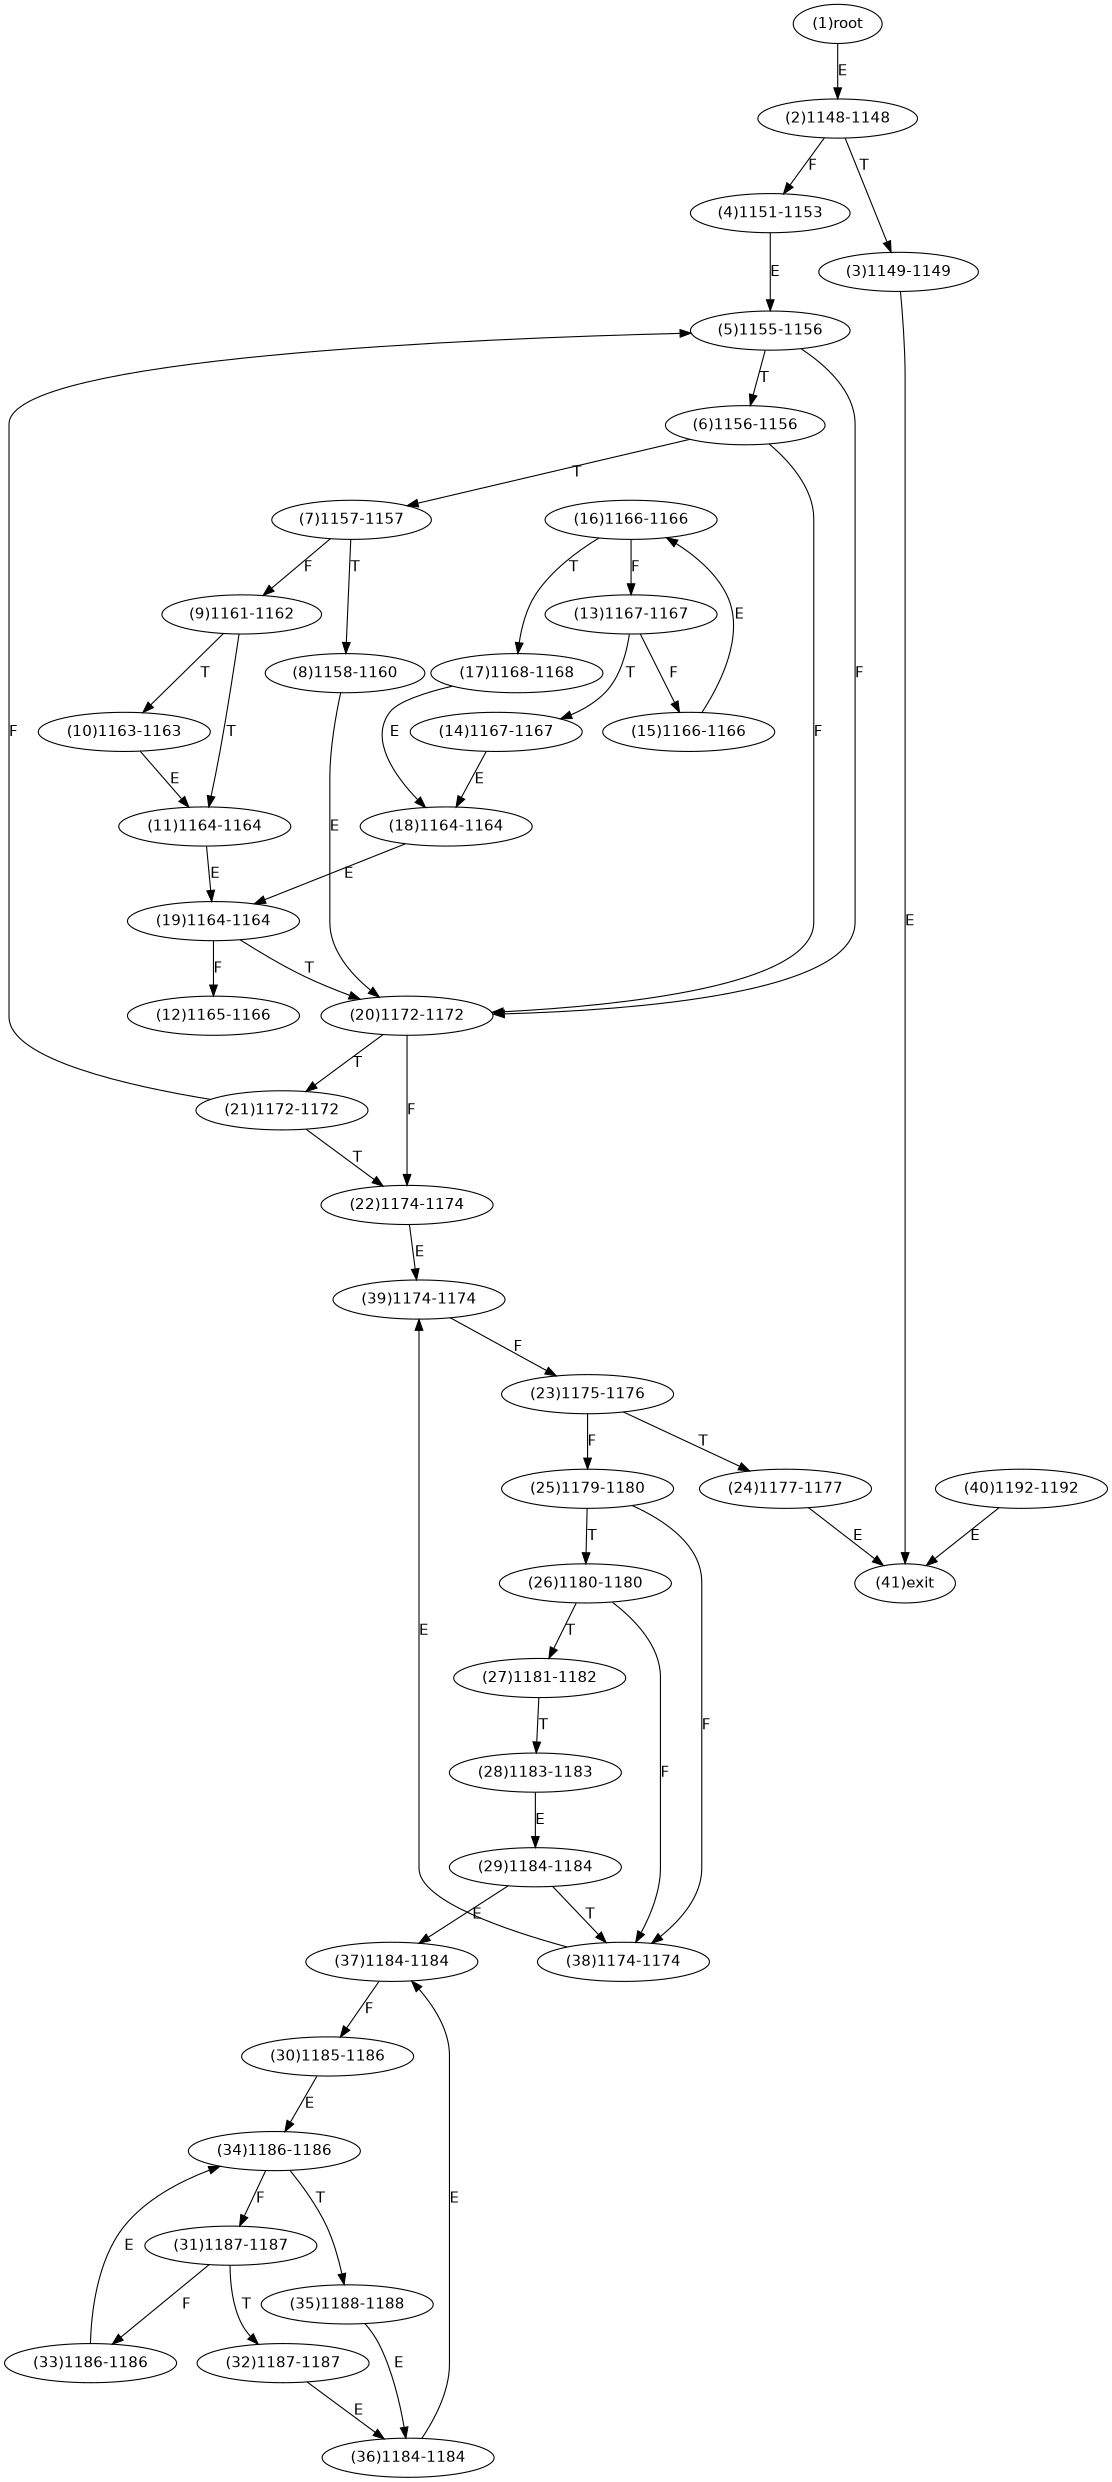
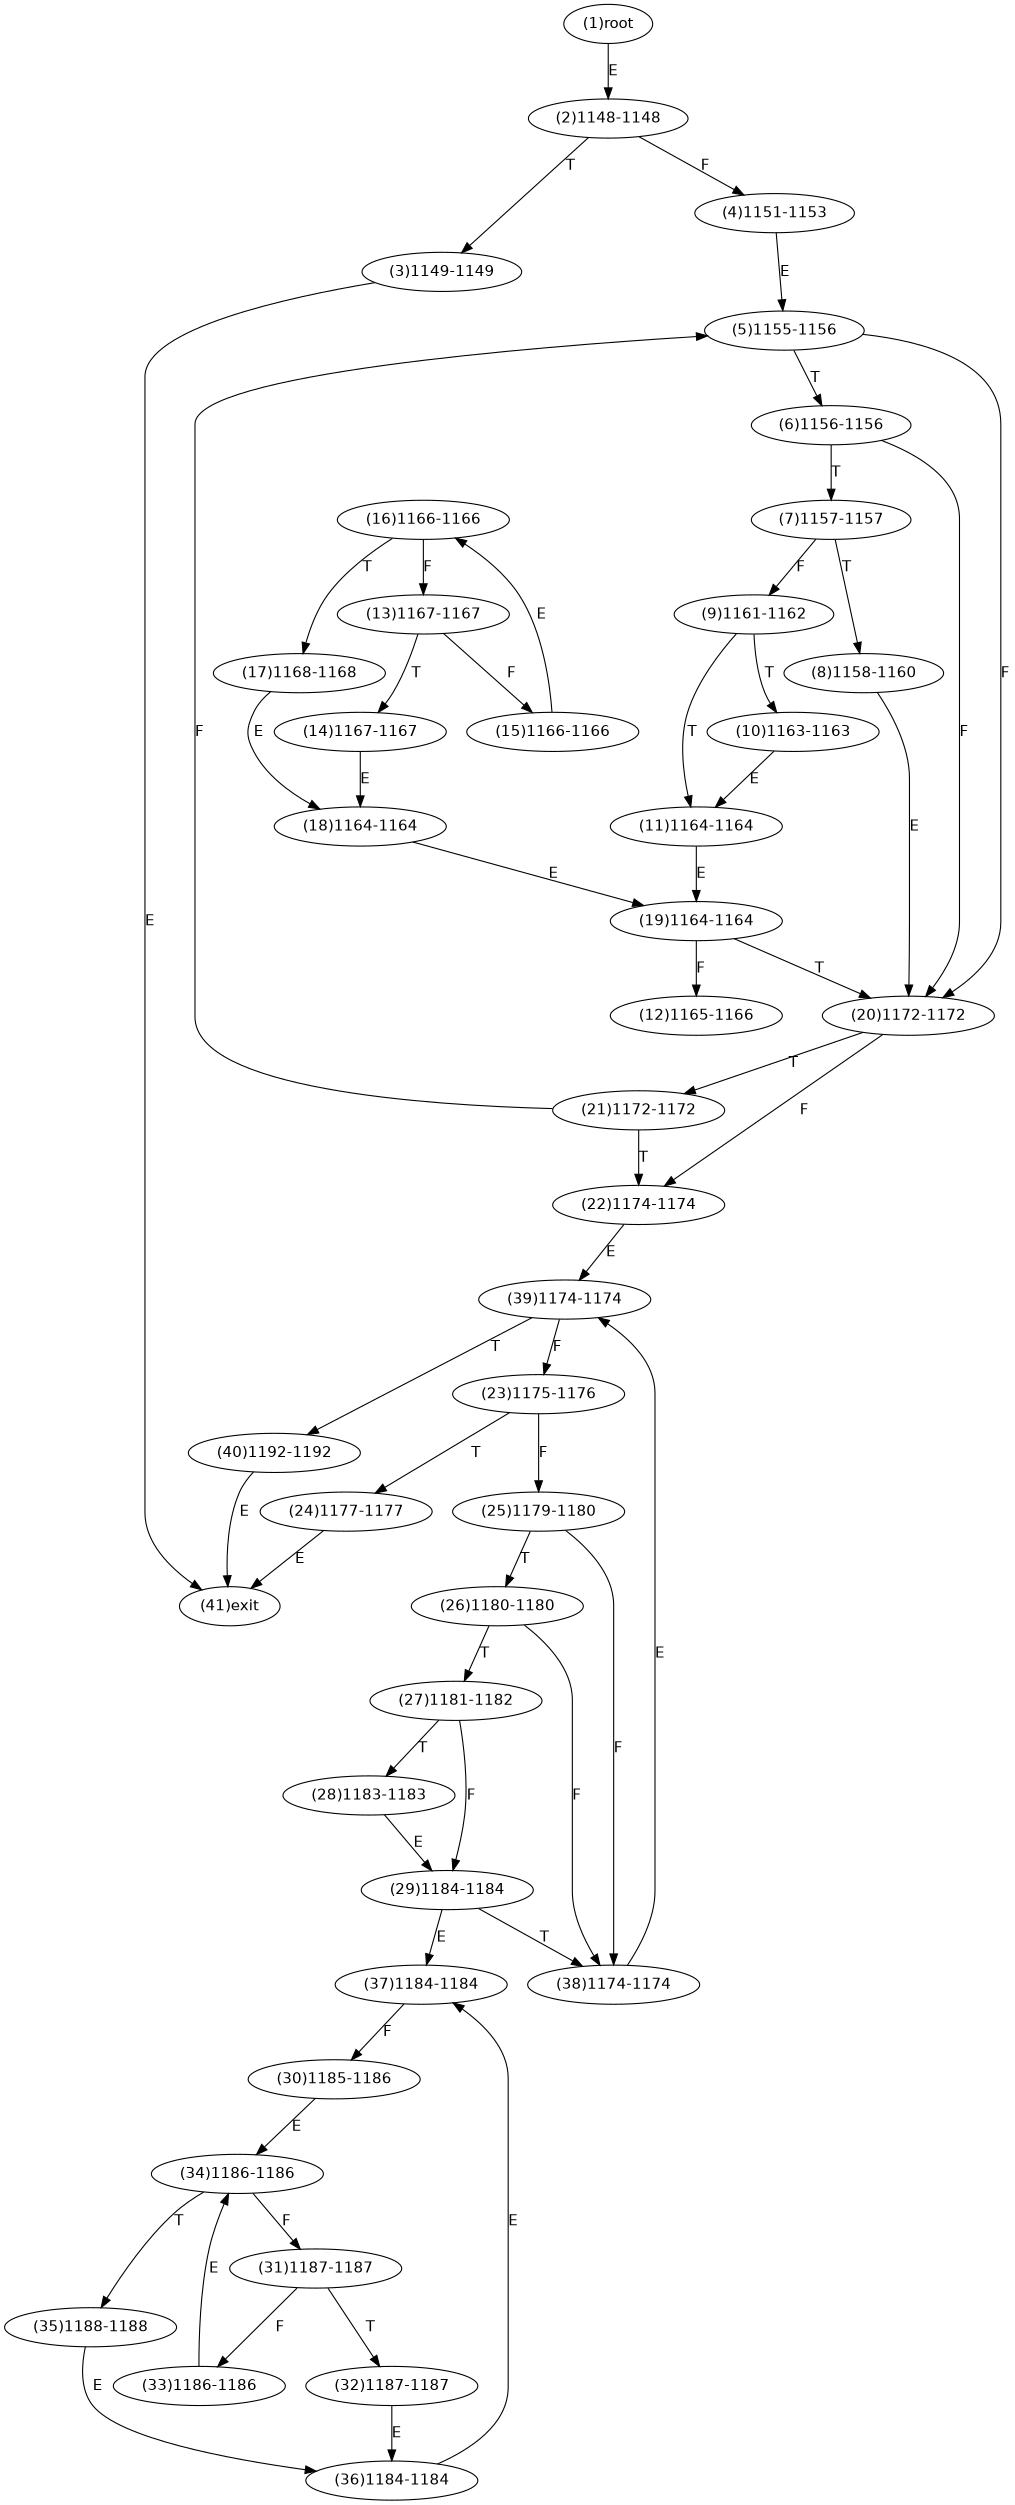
edge "(39)1174-1174" -> "(40)1192-1192": added, label "T"
edge "(27)1181-1182" -> "(29)1184-1184": added, label "F"
